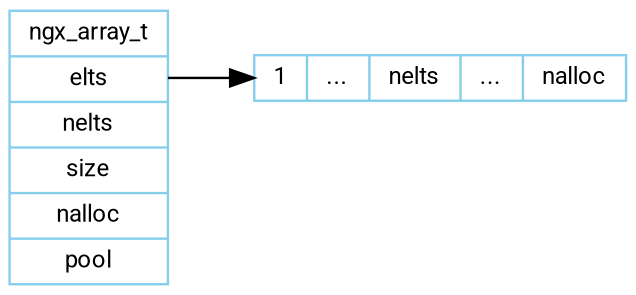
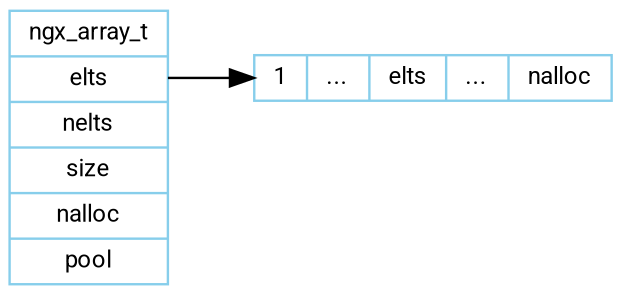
node "1": text "nelts" -> "elts"
